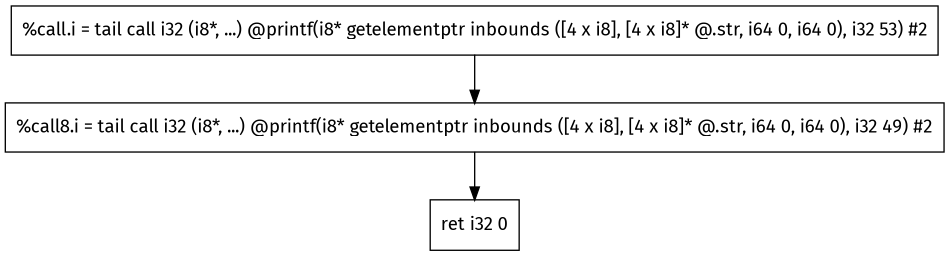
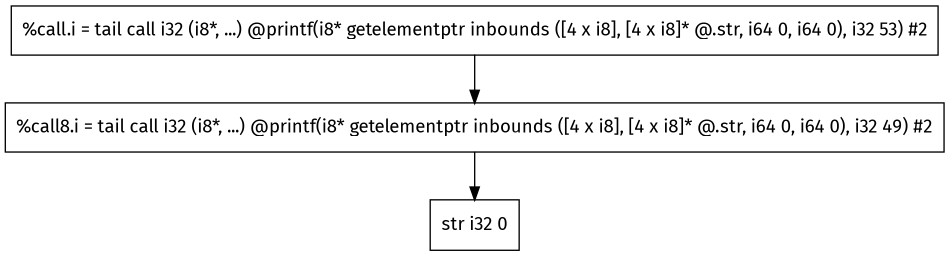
node "ret i32 0": label "ret i32 0" -> "str i32 0"
